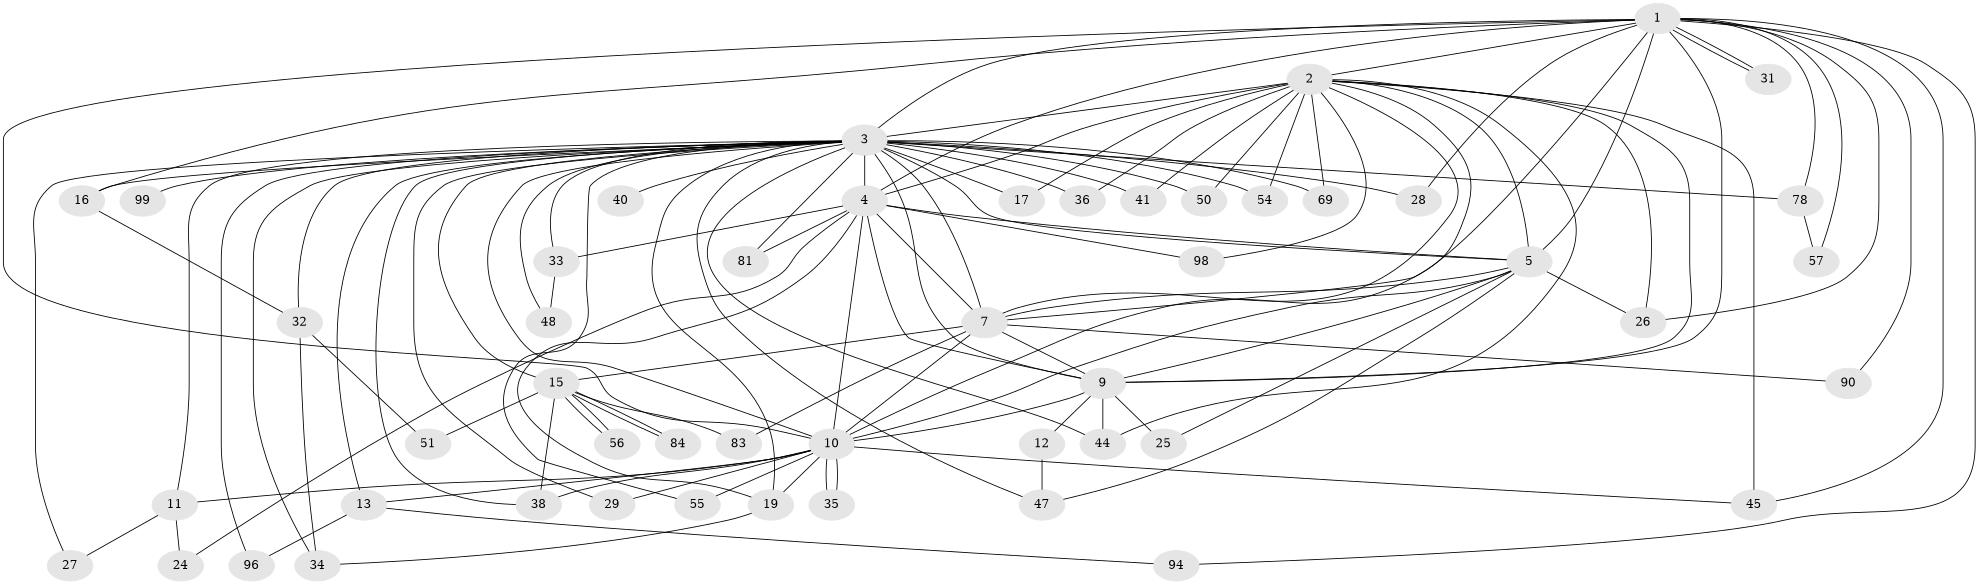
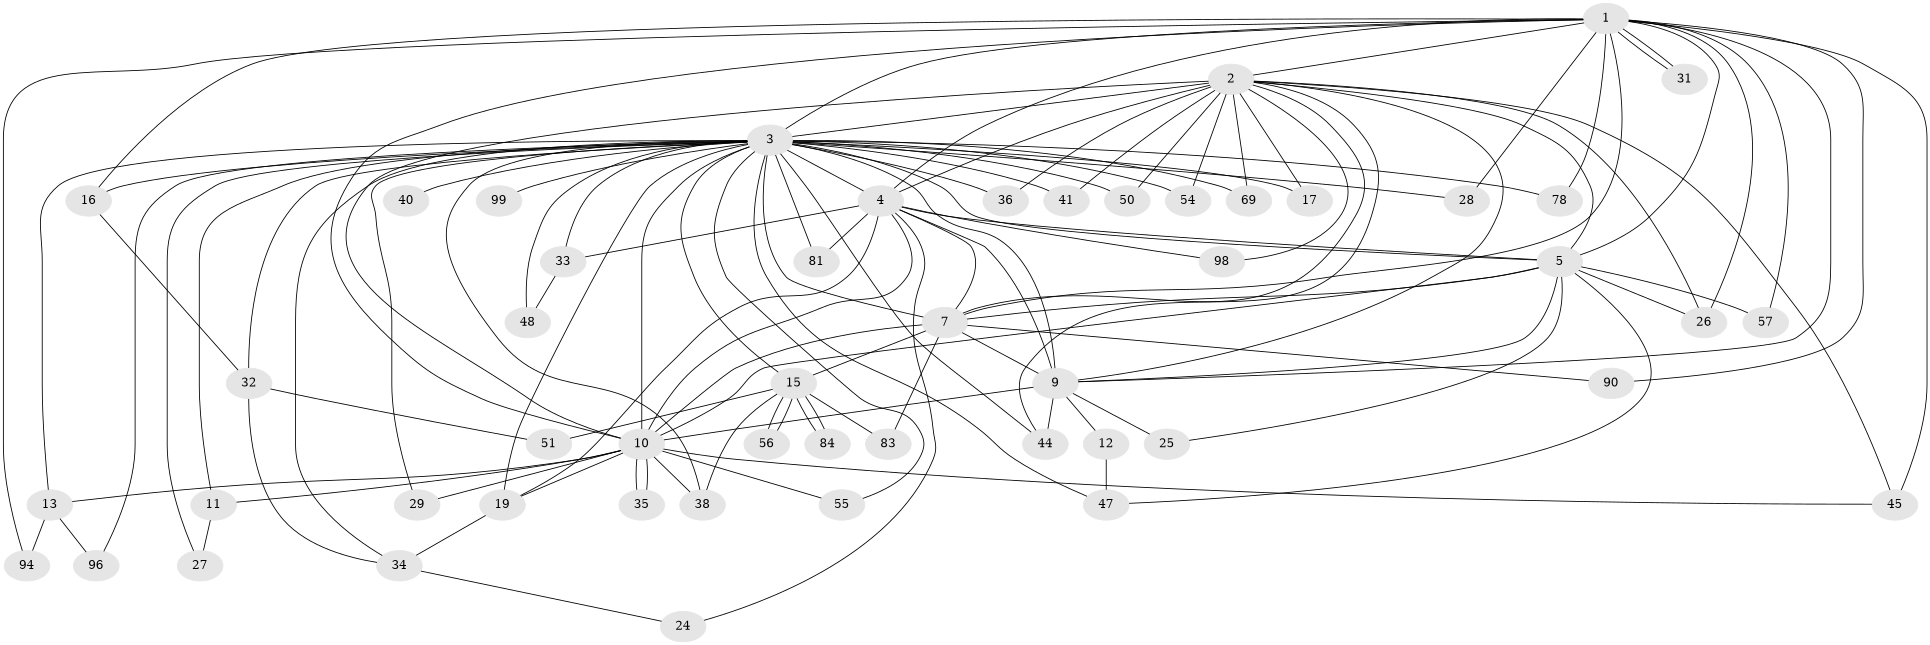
edge "78" -- "57": now "5" -- "57"
edge "11" -- "24": now "34" -- "24"
